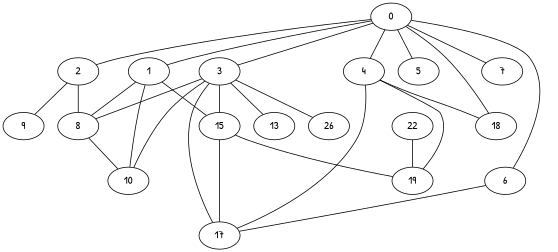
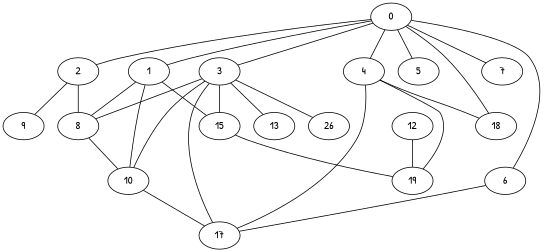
node "22": label "22" -> "12"
edge "15" -- "17": now "10" -- "17"
